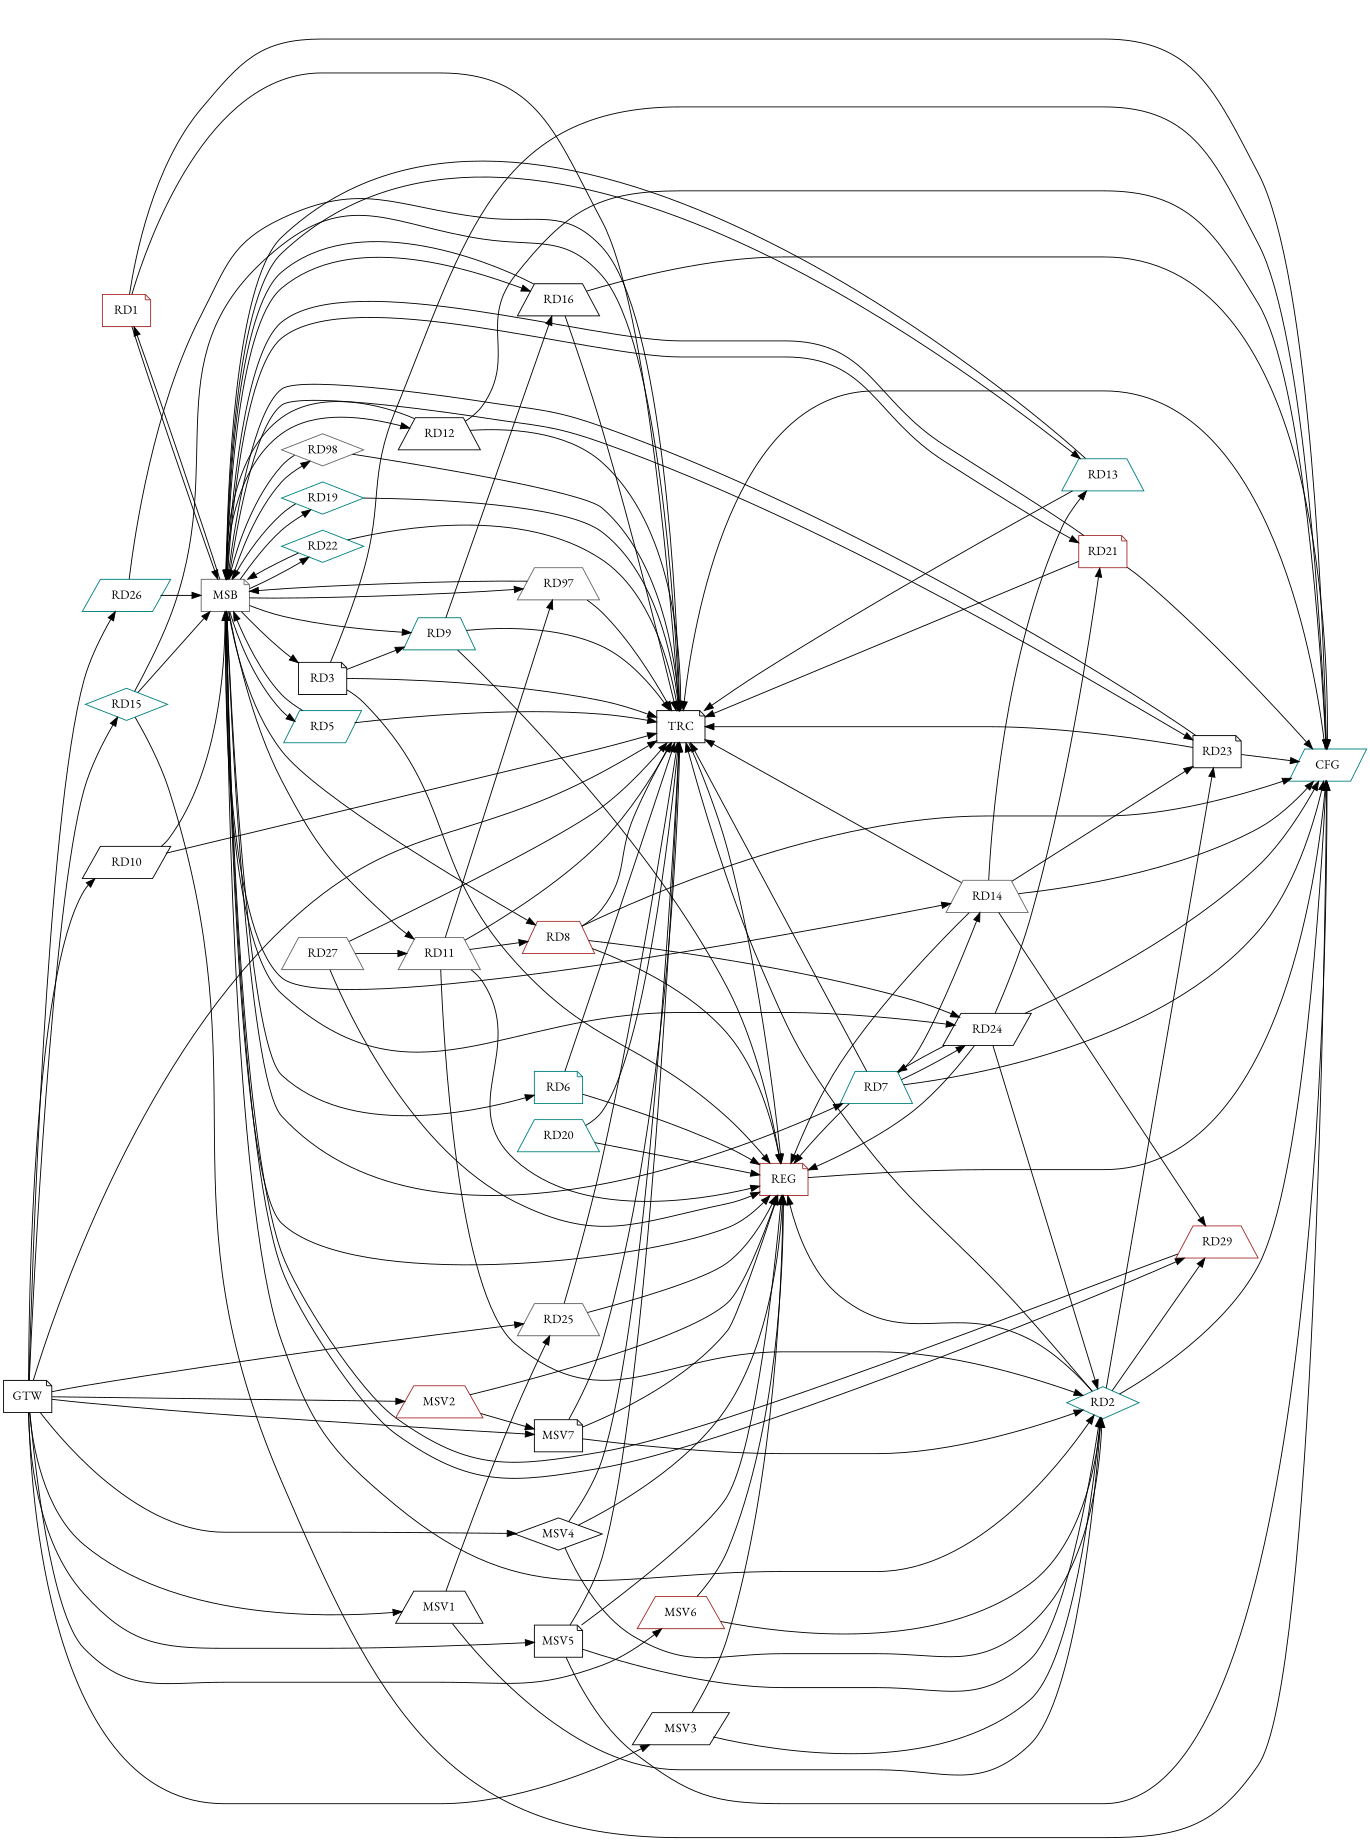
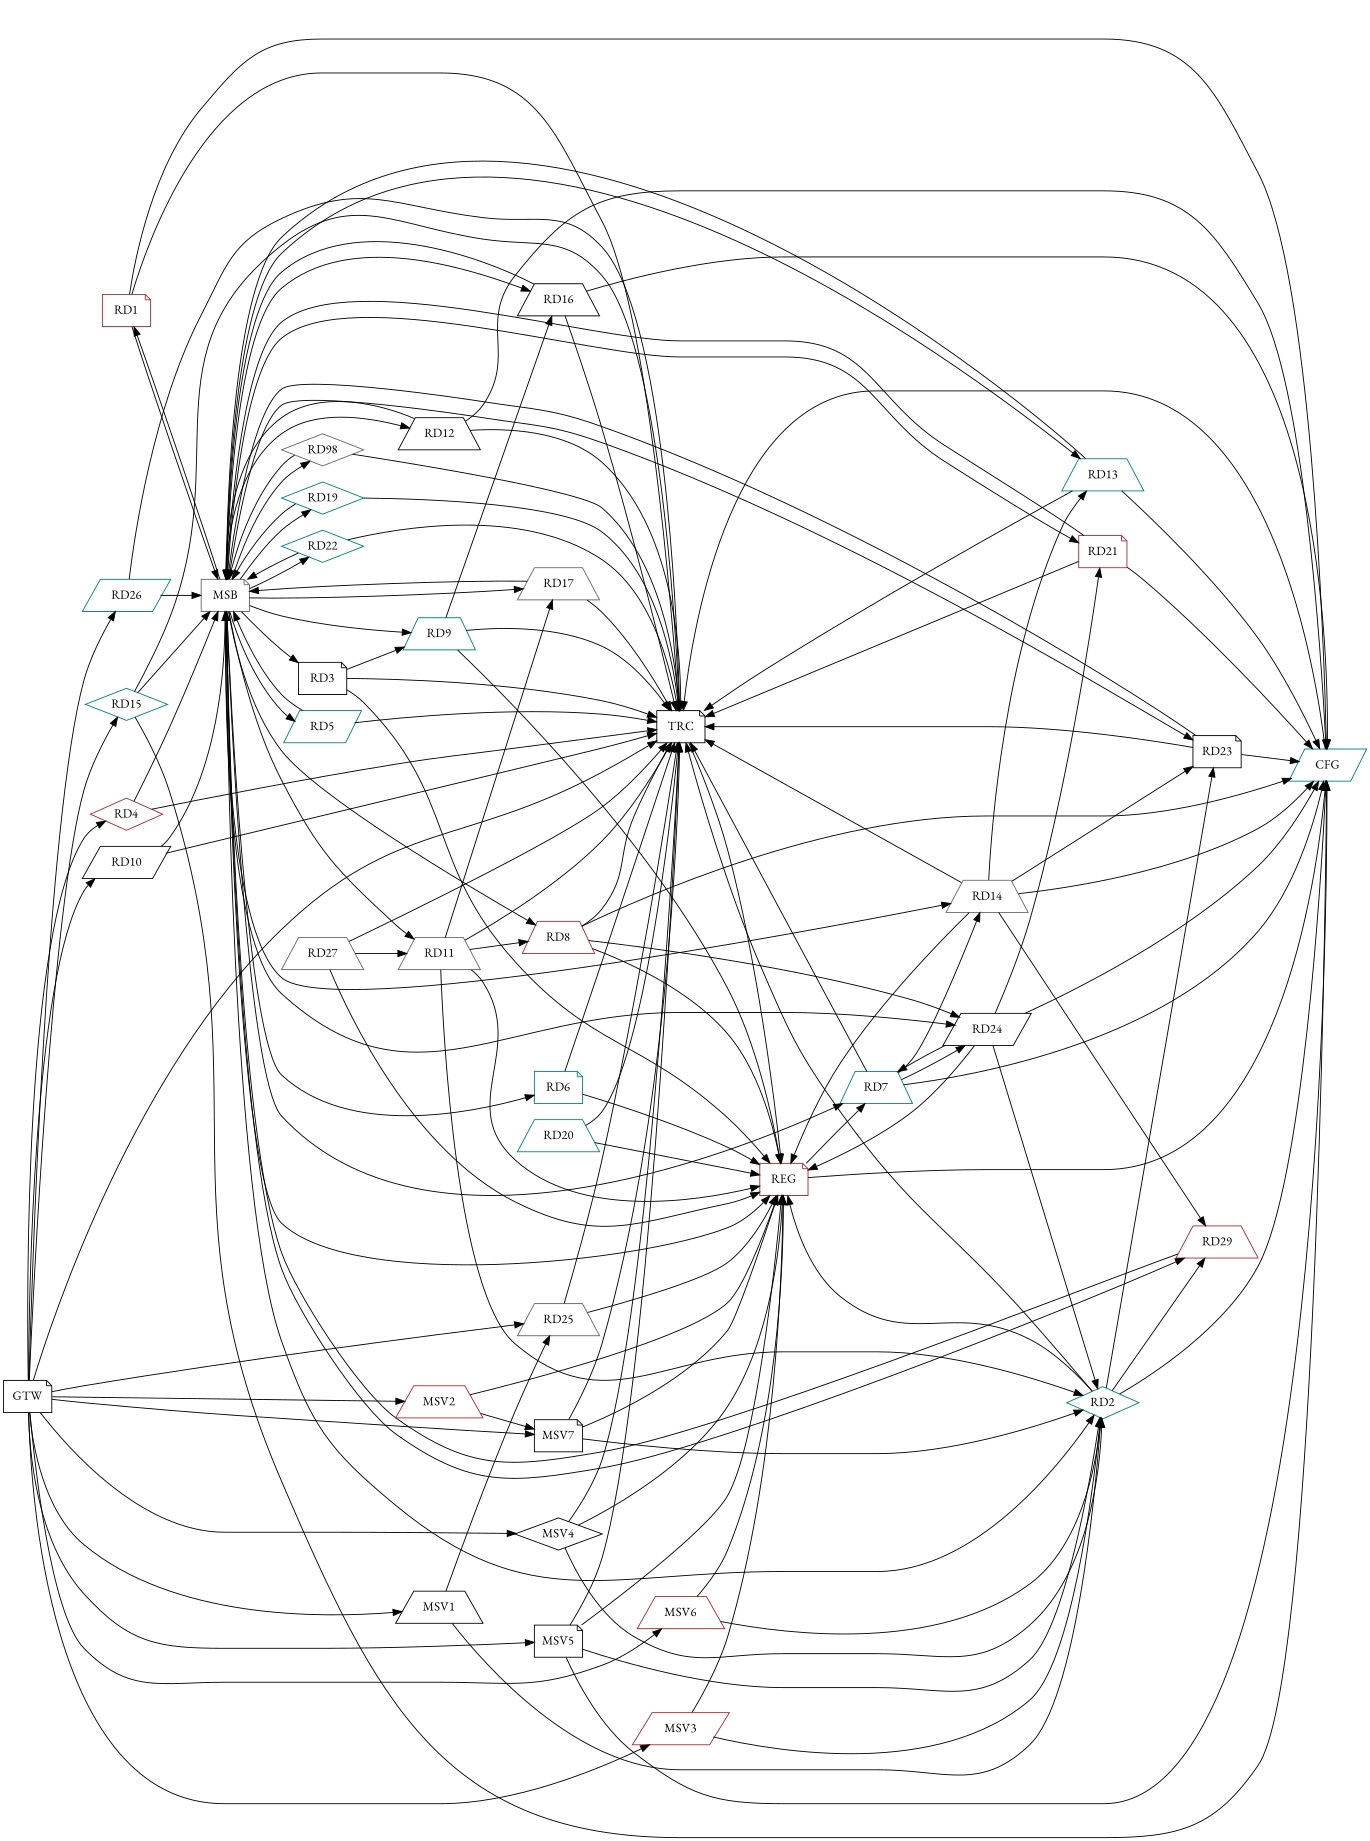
edge "RD3" -> "CFG": now "RD13" -> "CFG"
node "RD97": label "RD97" -> "RD17"
node "RD4": added
edge "RD7" -> "REG": reversed
node "MSV3": color black -> brown
